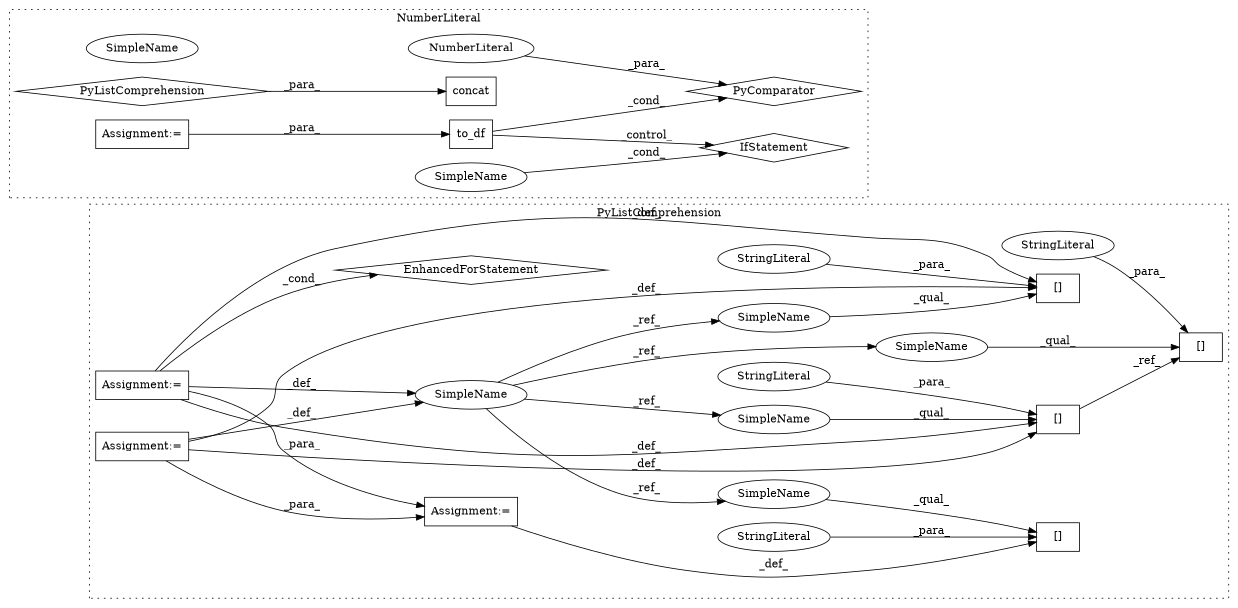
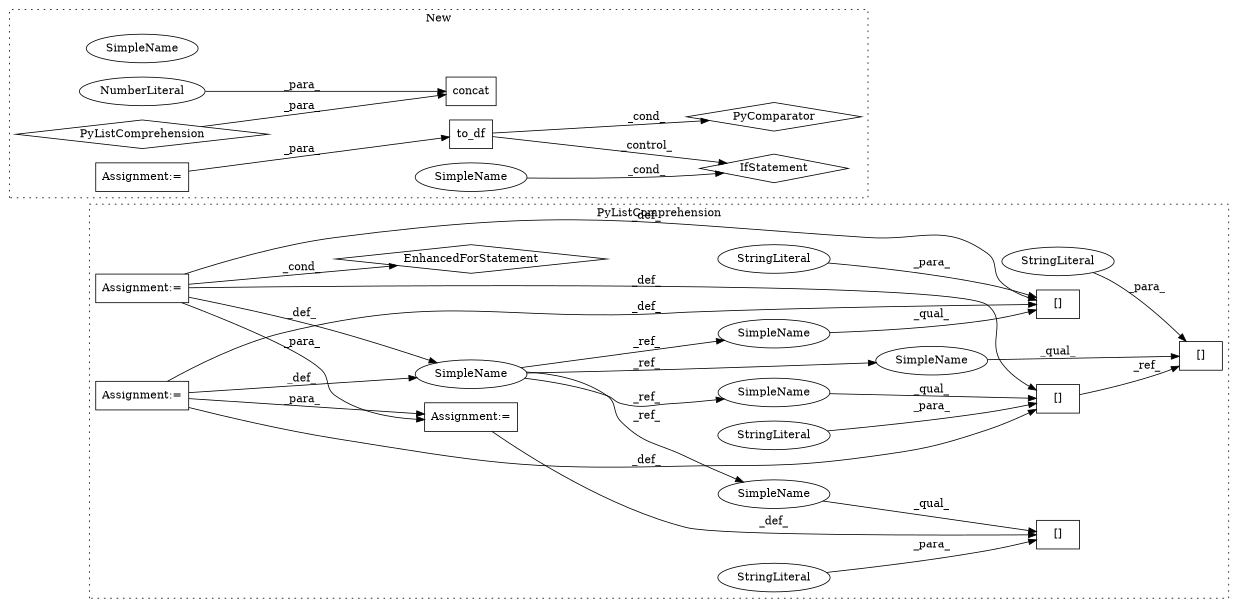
cluster "NumberLiteral": label "NumberLiteral" -> "New"
edge "NumberLiteral" -> "PyComparator": now "NumberLiteral" -> "concat"
